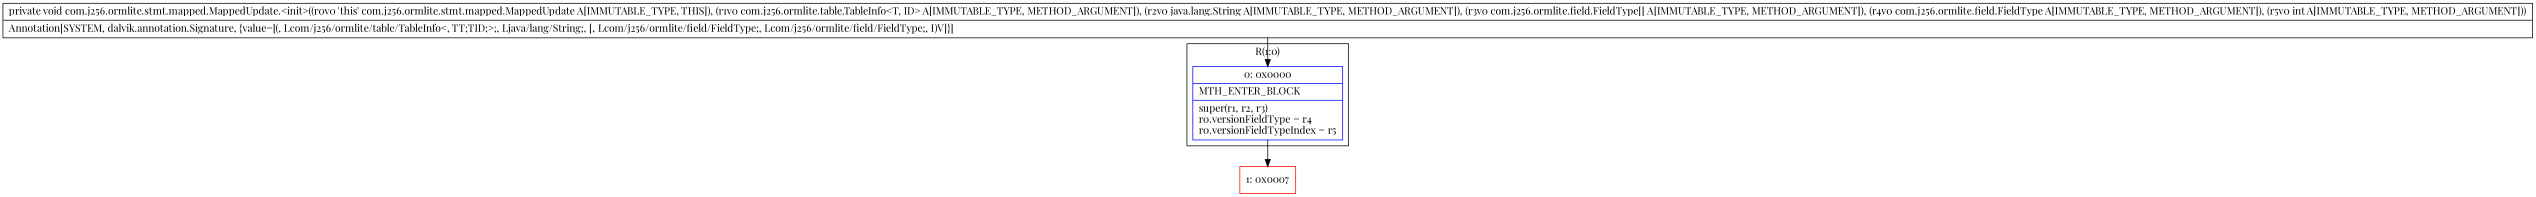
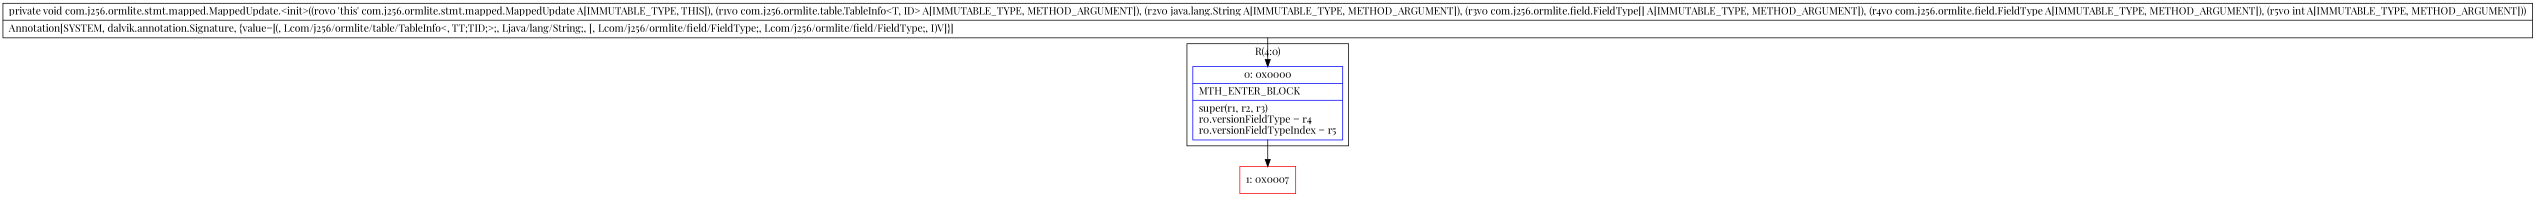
cluster "R(1:0)": label "R(1:0)" -> "R(4:0)"
